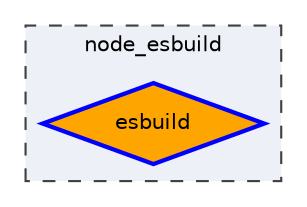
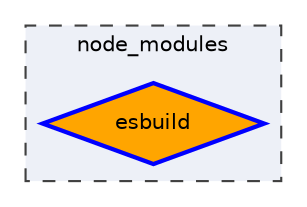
cluster "node_esbuild": label "node_esbuild" -> "node_modules"
